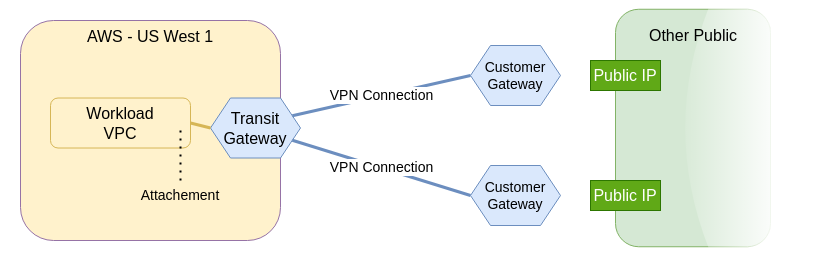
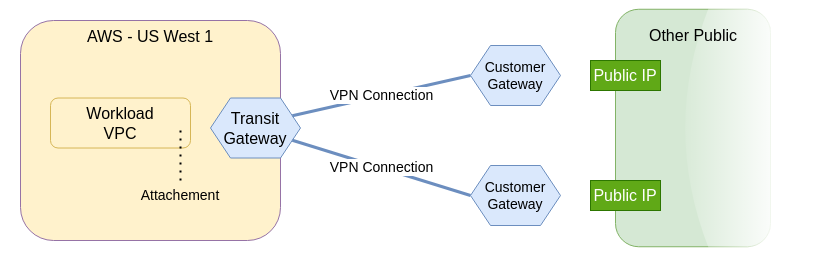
edge "WorkloadVPC" -- "TransitGateway": removed
